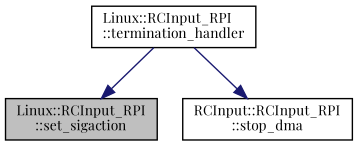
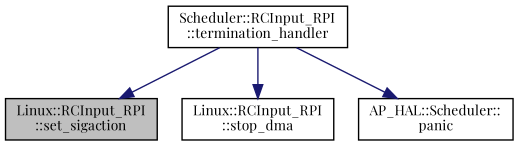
node "Linux::RCInput_RPI ::termination_handler": label "Linux::RCInput_RPI ::termination_handler" -> "Scheduler::RCInput_RPI ::termination_handler"
node "RCInput::RCInput_RPI ::stop_dma": label "RCInput::RCInput_RPI ::stop_dma" -> "Linux::RCInput_RPI ::stop_dma"
node "AP_HAL::Scheduler:: panic": added
